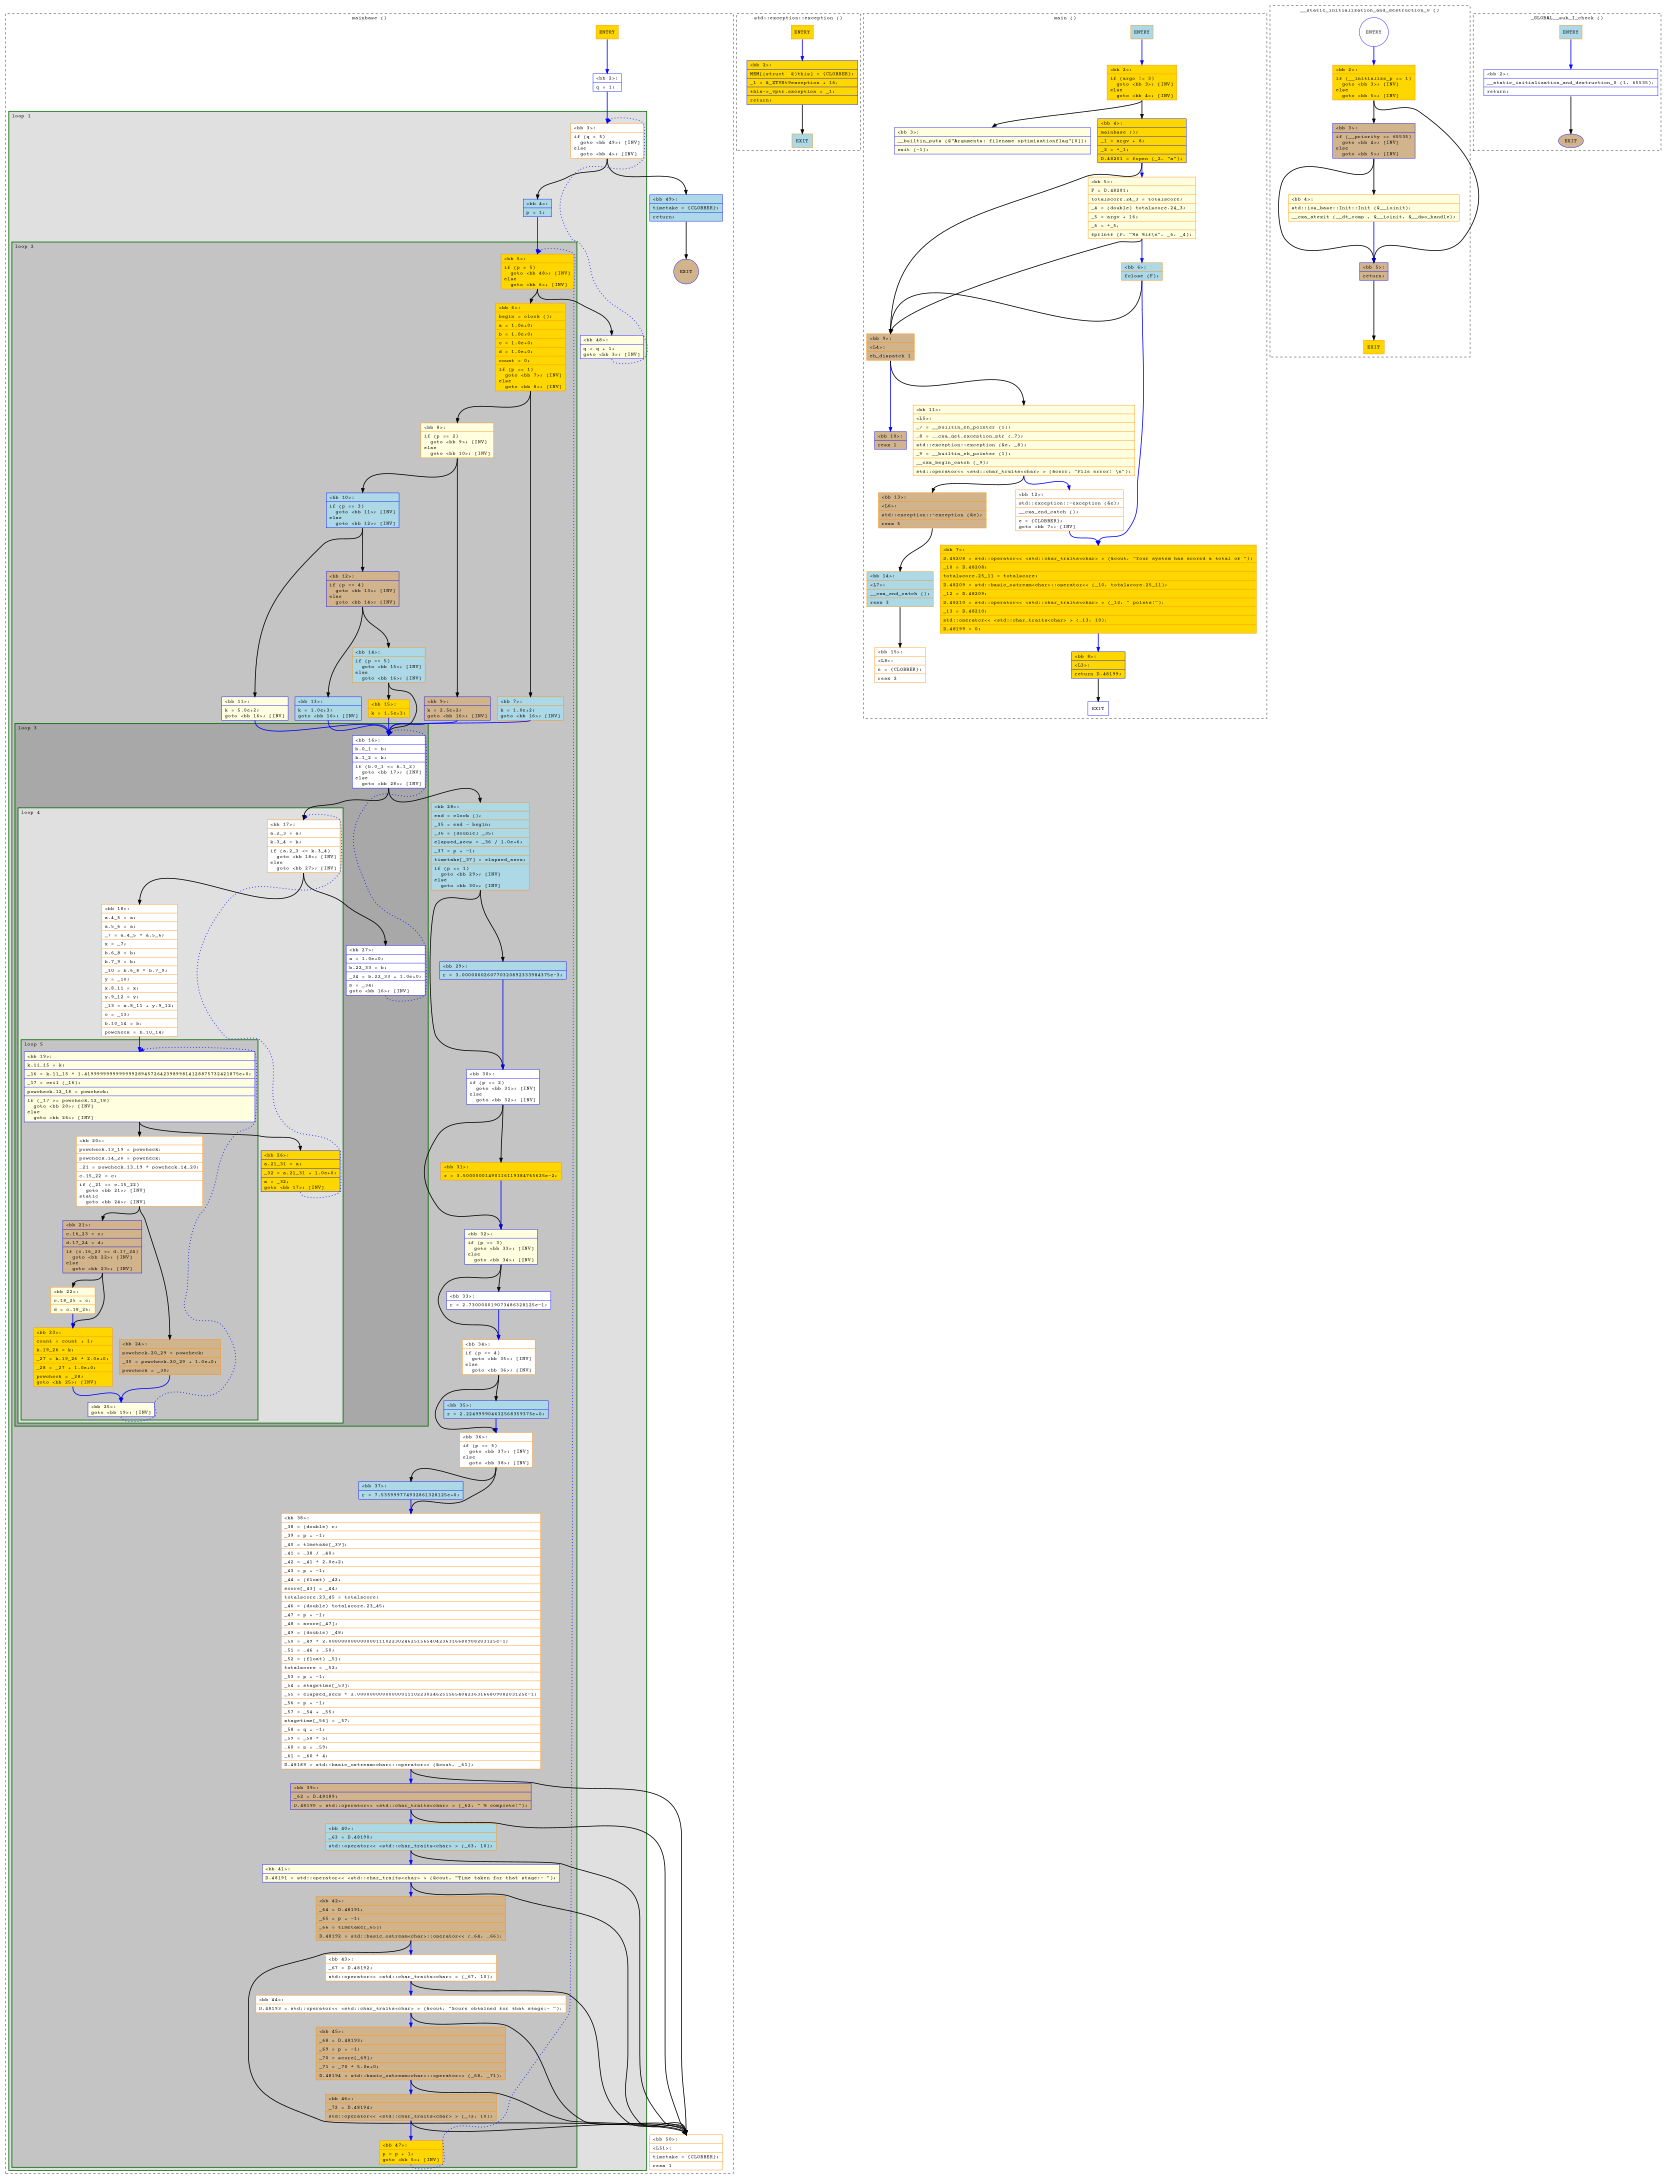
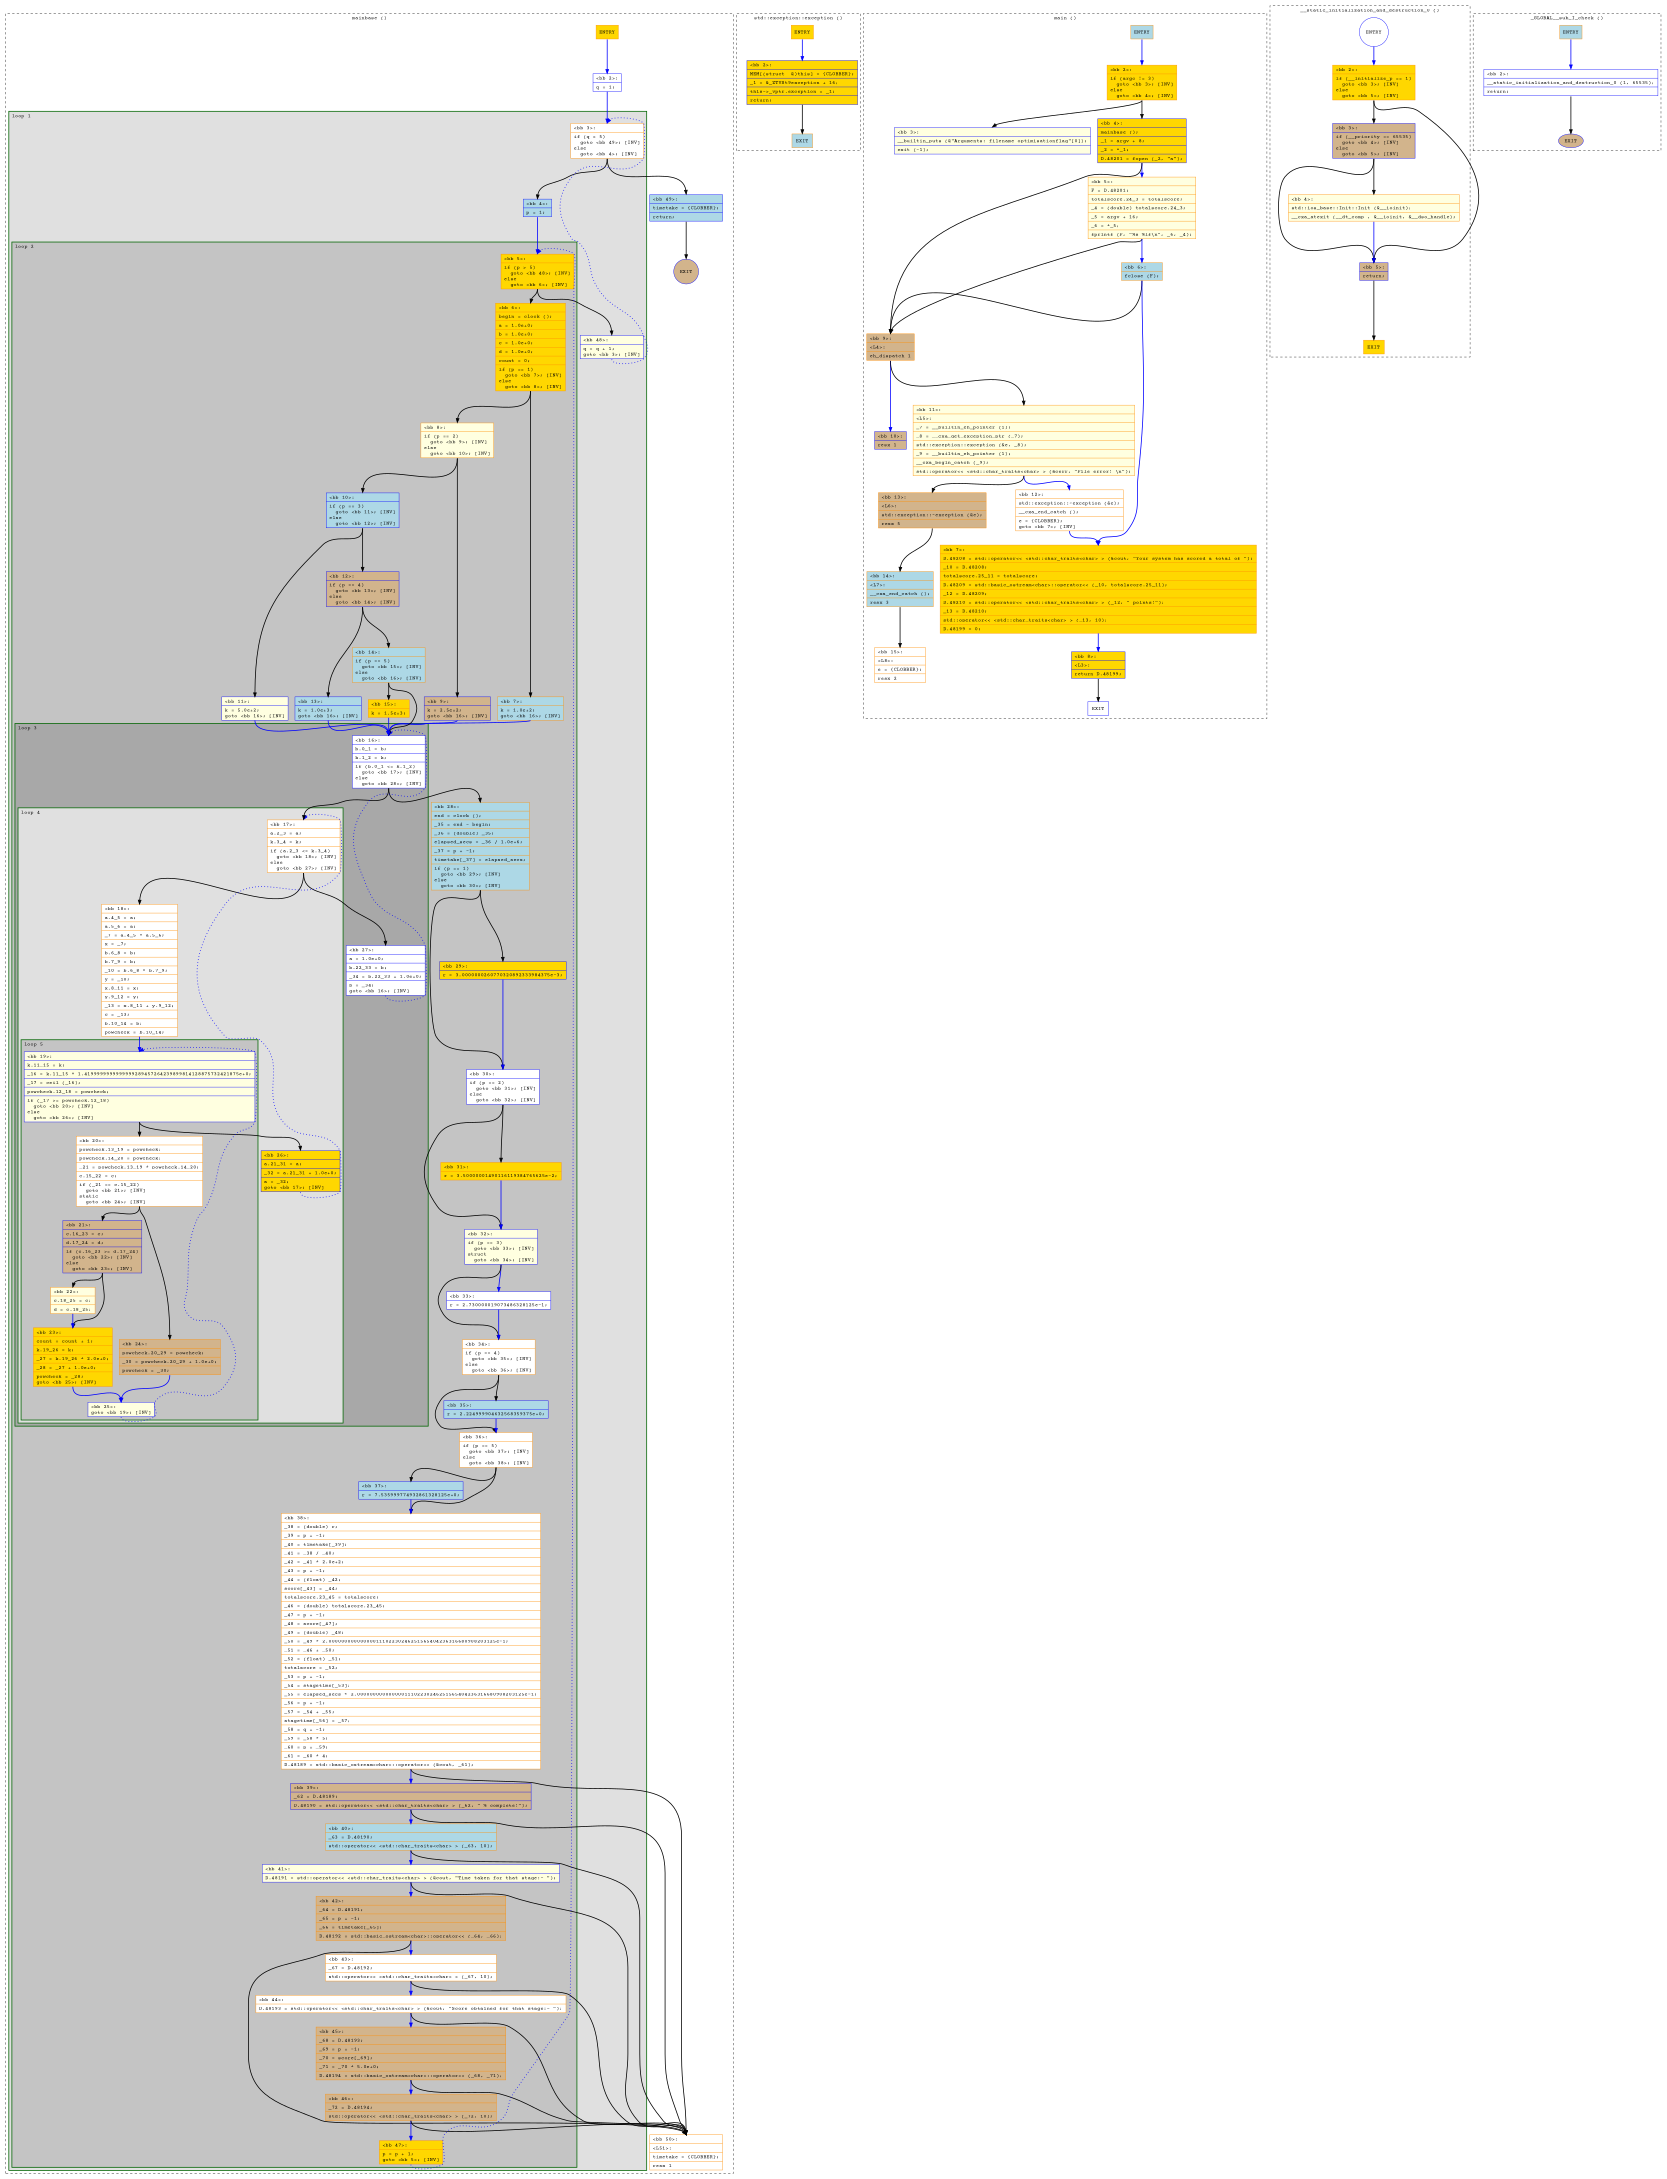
node "<bb 29>:": fillcolor lightblue -> gold
node "<bb 32>:": text "else" -> "struct"
edge "<bb 32>:" -> "<bb 33>:": color black -> blue
